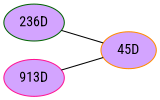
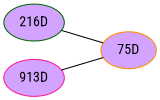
node "236D": label "236D" -> "216D"
node "45D": label "45D" -> "75D"
